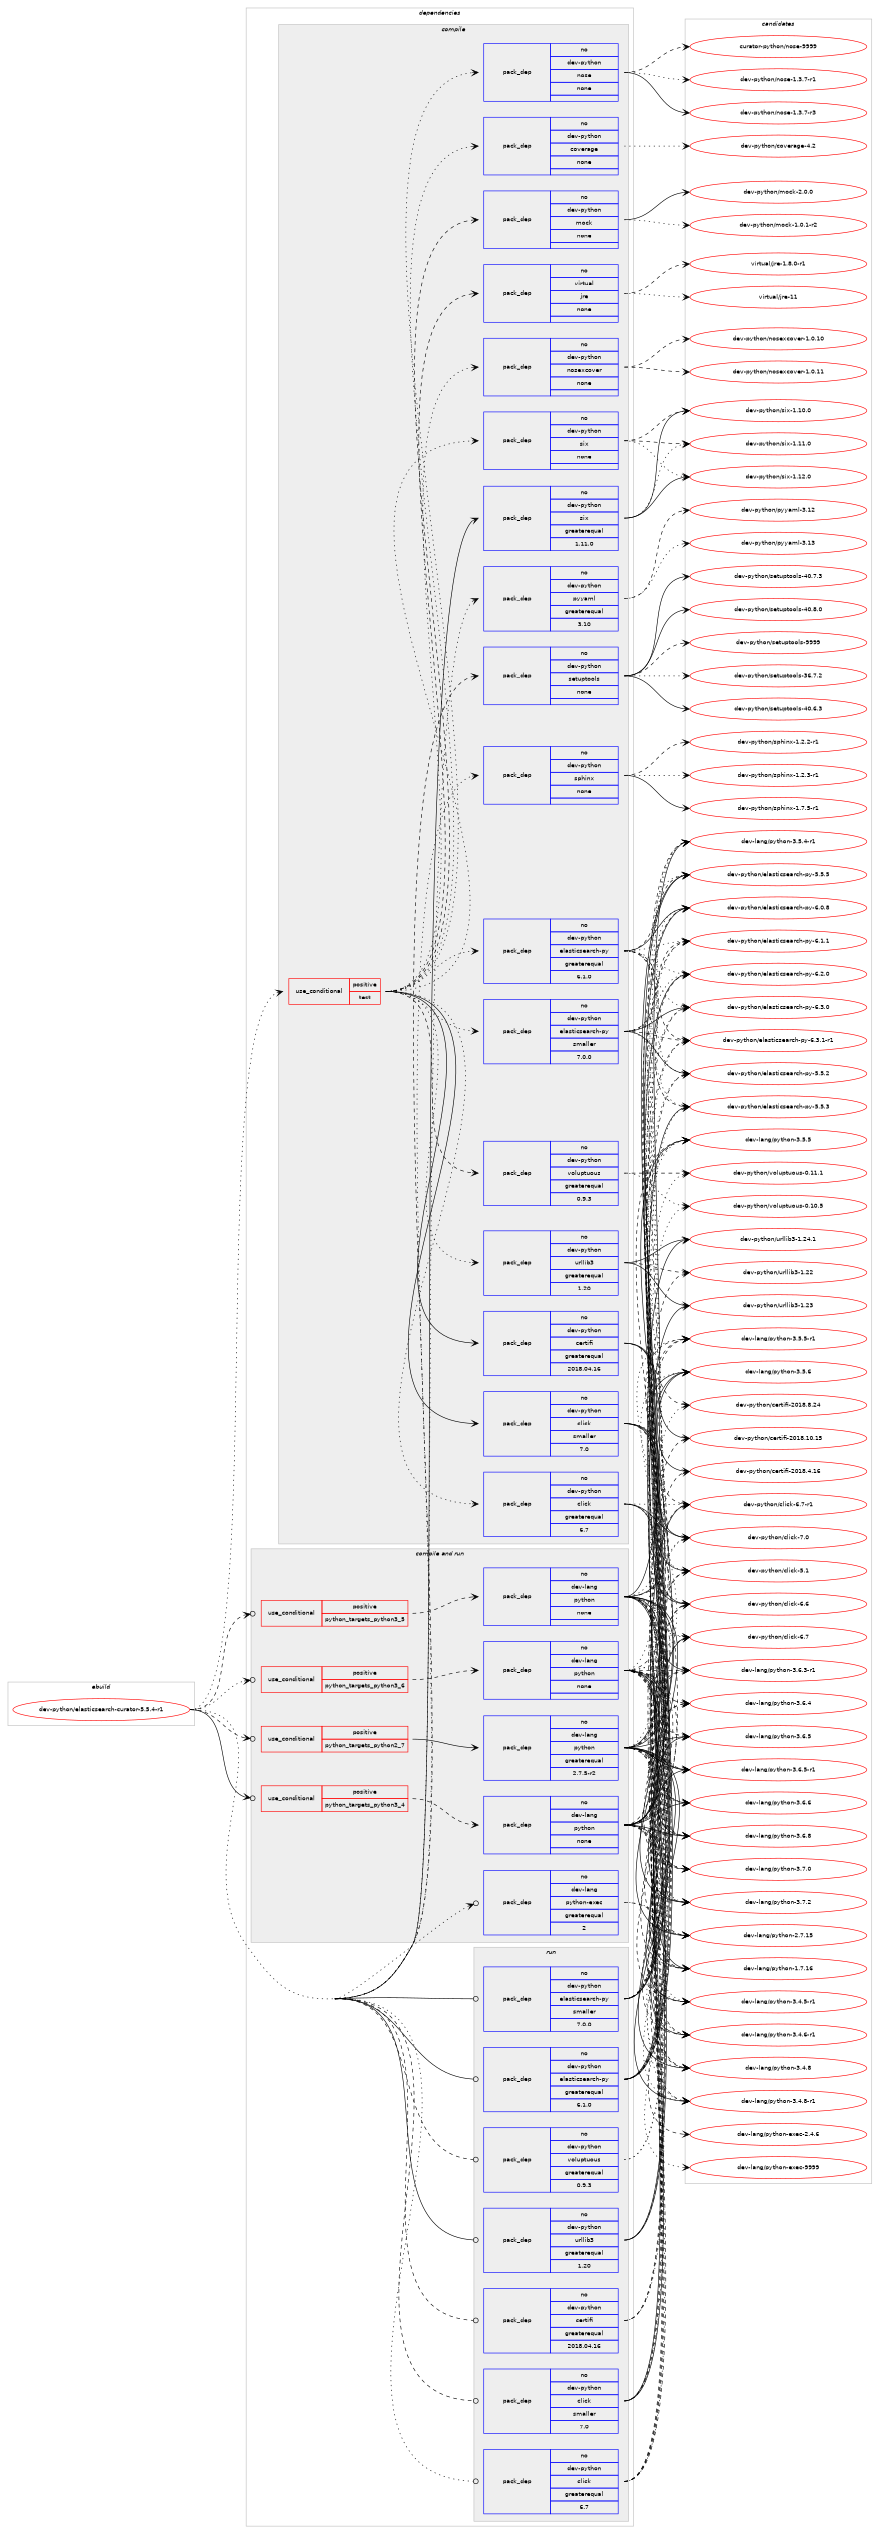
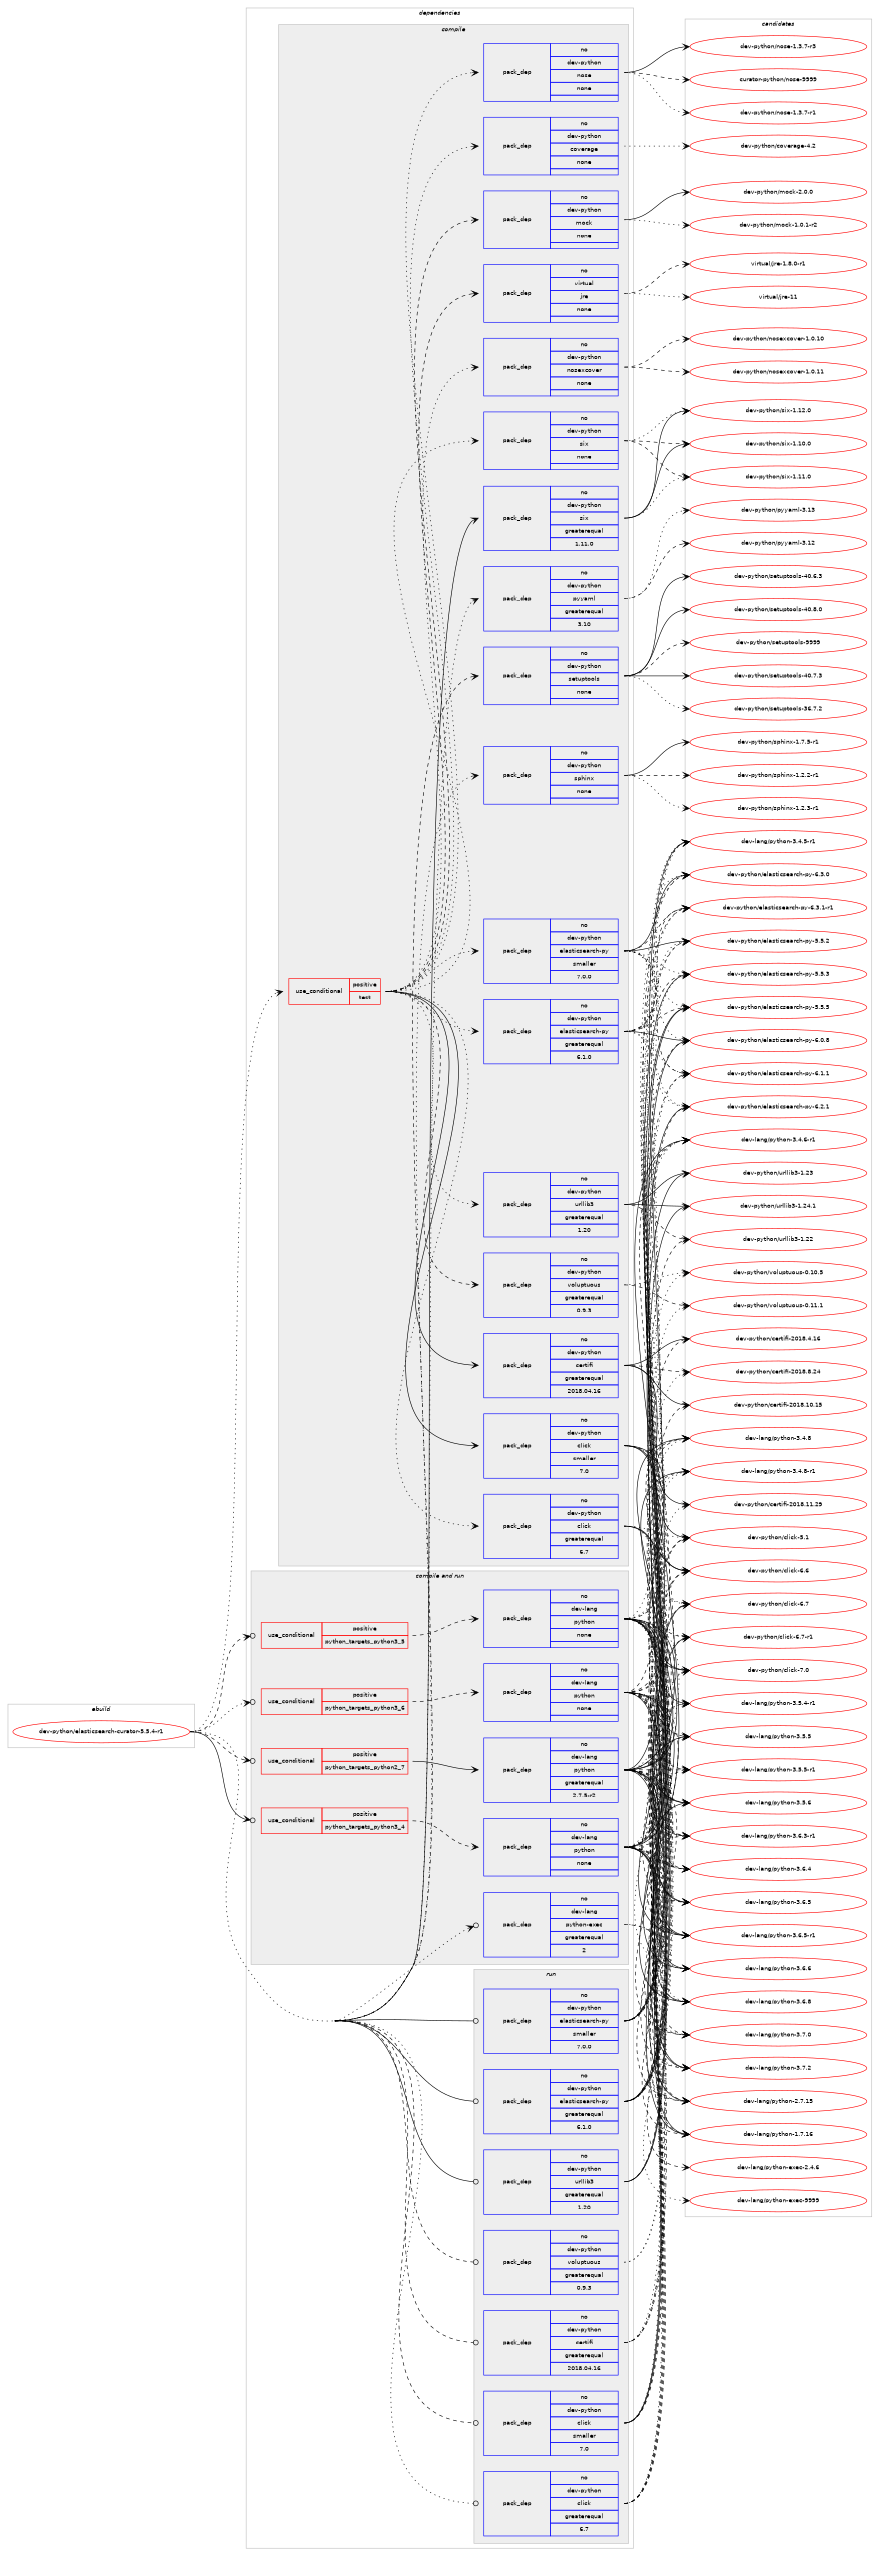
node "dev-python/elasticsearch-py-6.2.0": label "dev-python/elasticsearch-py-6.2.0" -> "dev-python/elasticsearch-py-6.2.1"
node "dev-python/certifi-2018.11.29": added
